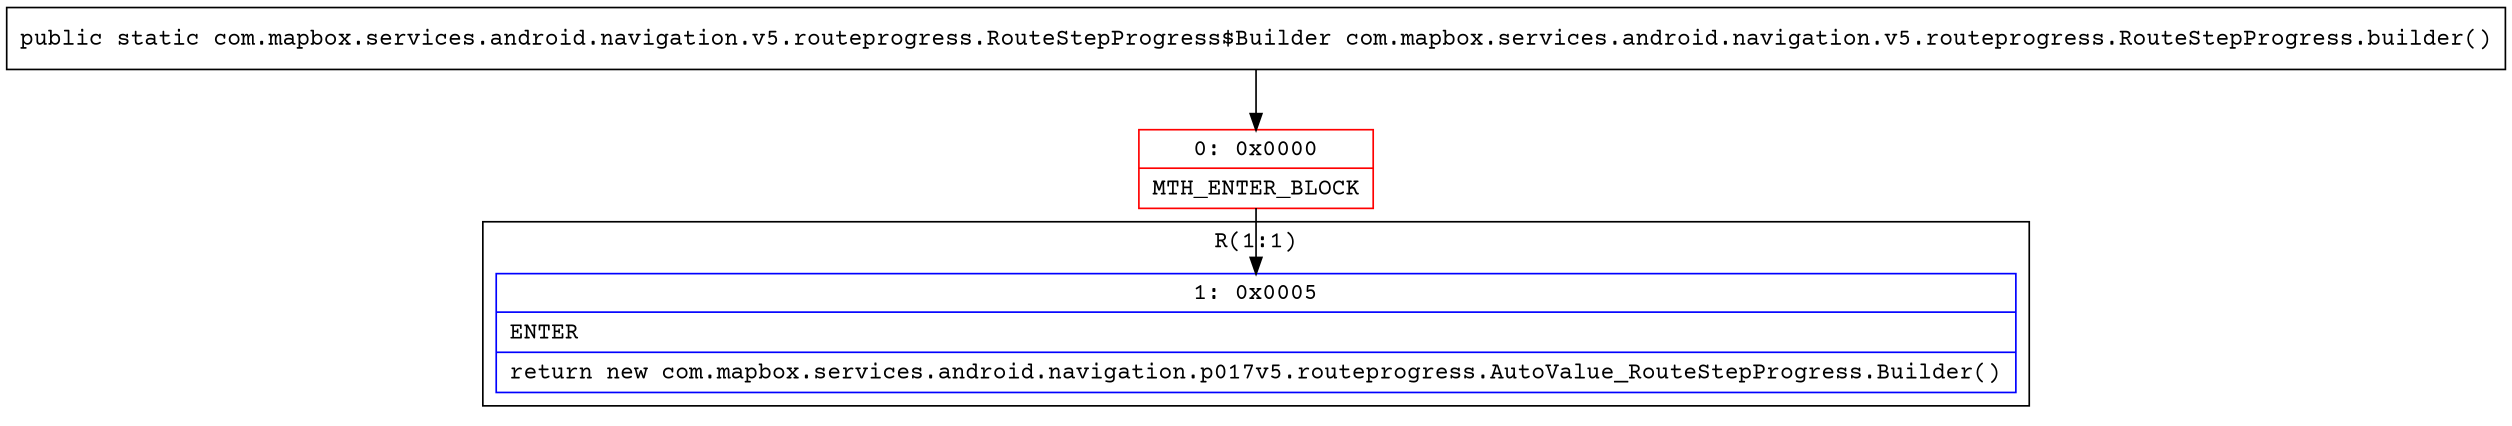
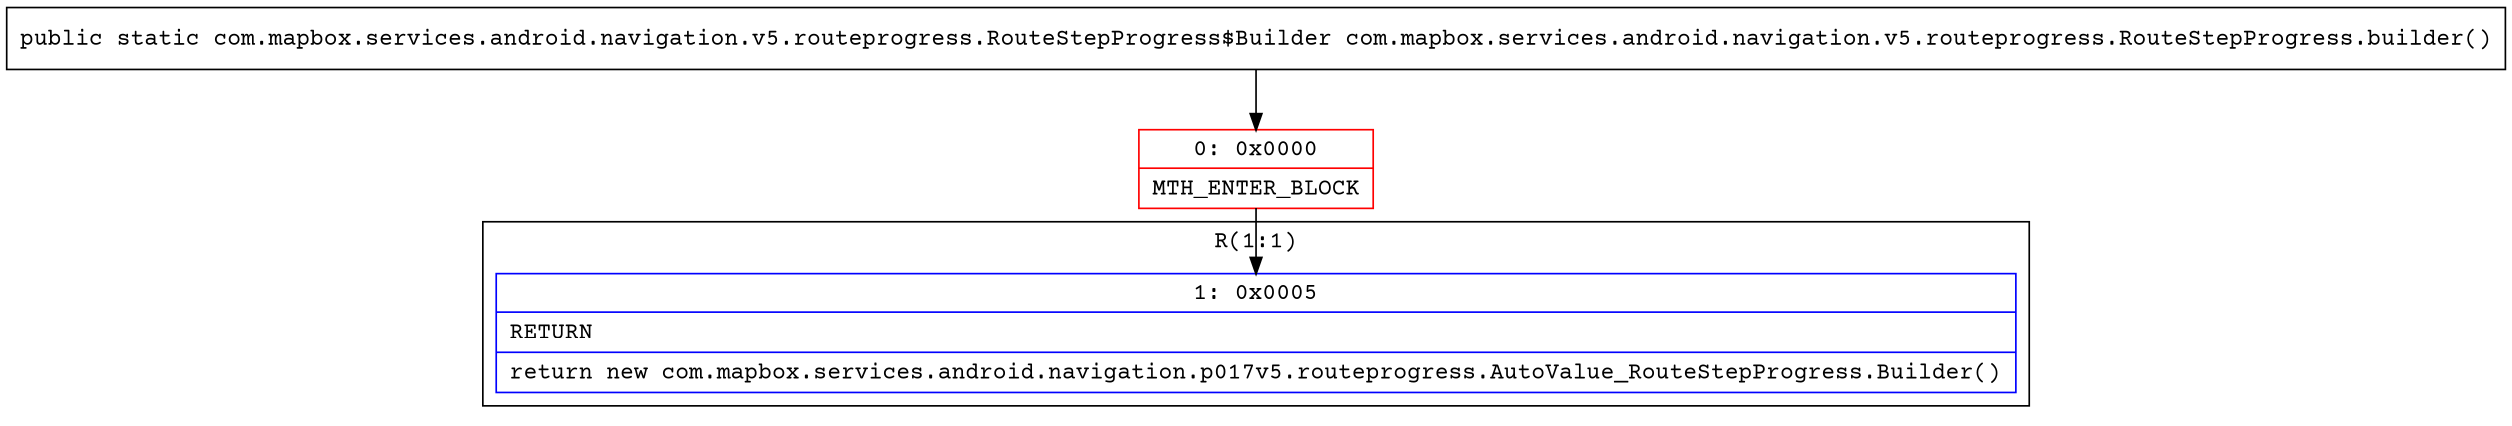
node "1: 0x0005": text "ENTER" -> "RETURN"
